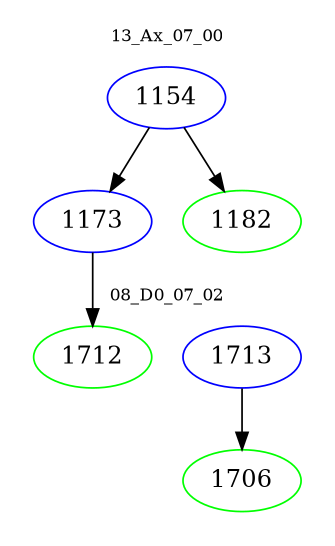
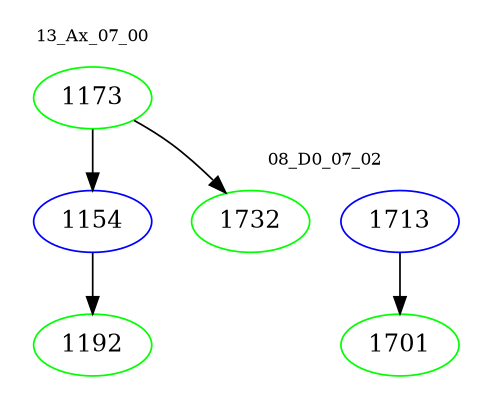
edge "1154" -> "1173": reversed
node "1173": color blue -> green
node "1182": label "1182" -> "1192"
node "1712": label "1712" -> "1732"
node "1706": label "1706" -> "1701"
